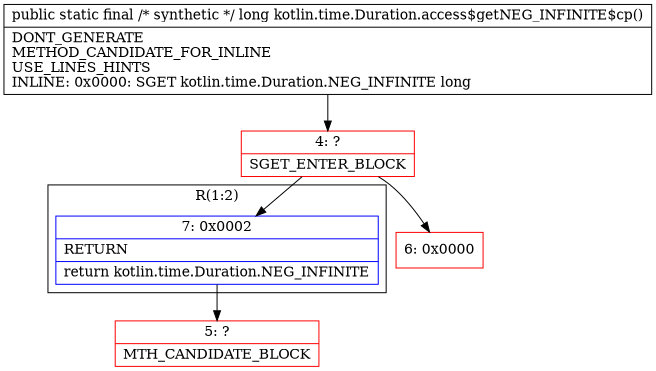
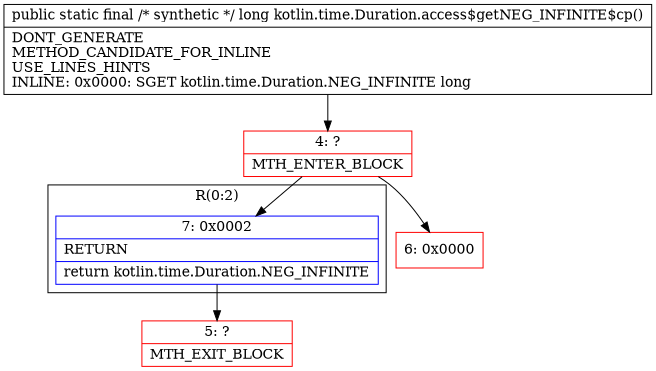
node "4: ?": text "SGET_ENTER_BLOCK" -> "MTH_ENTER_BLOCK"
cluster "R(1:2)": label "R(1:2)" -> "R(0:2)"
node "5: ?": text "MTH_CANDIDATE_BLOCK" -> "MTH_EXIT_BLOCK"
